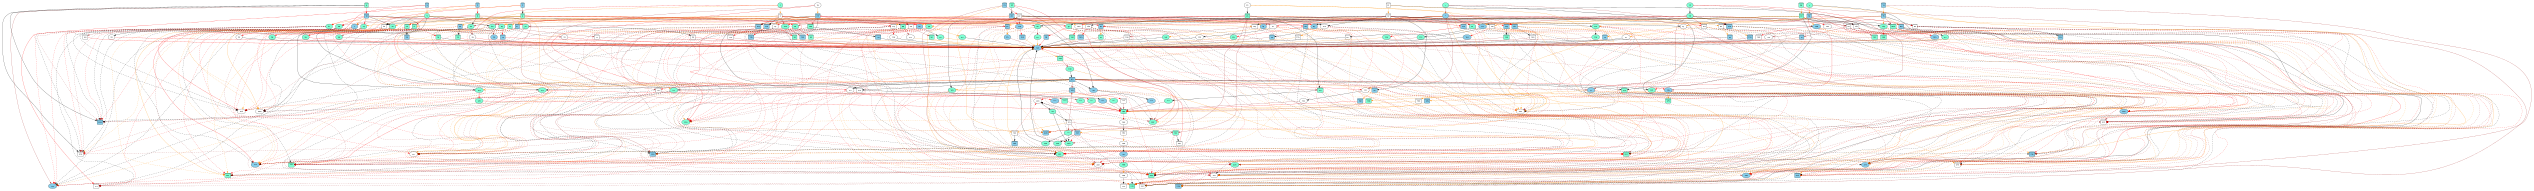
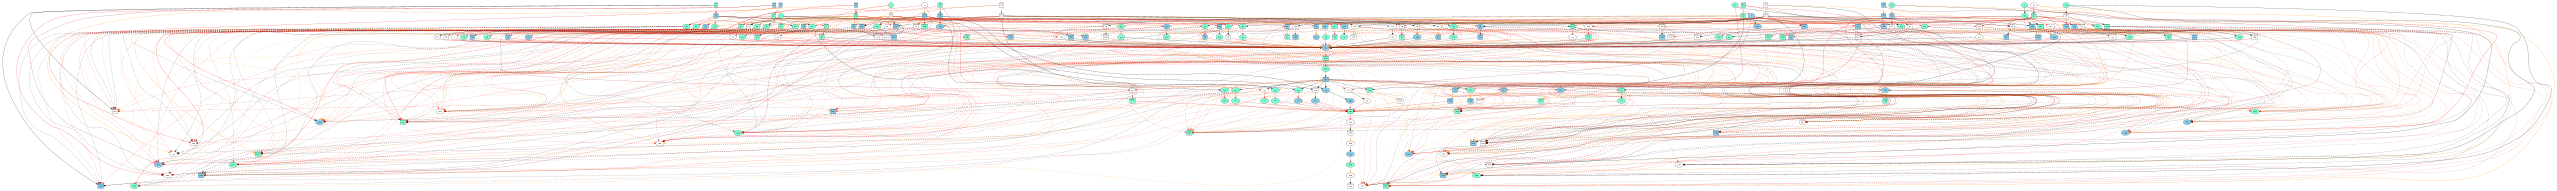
node "21": fillcolor skyblue -> white
edge "223" -> "23": reversed
